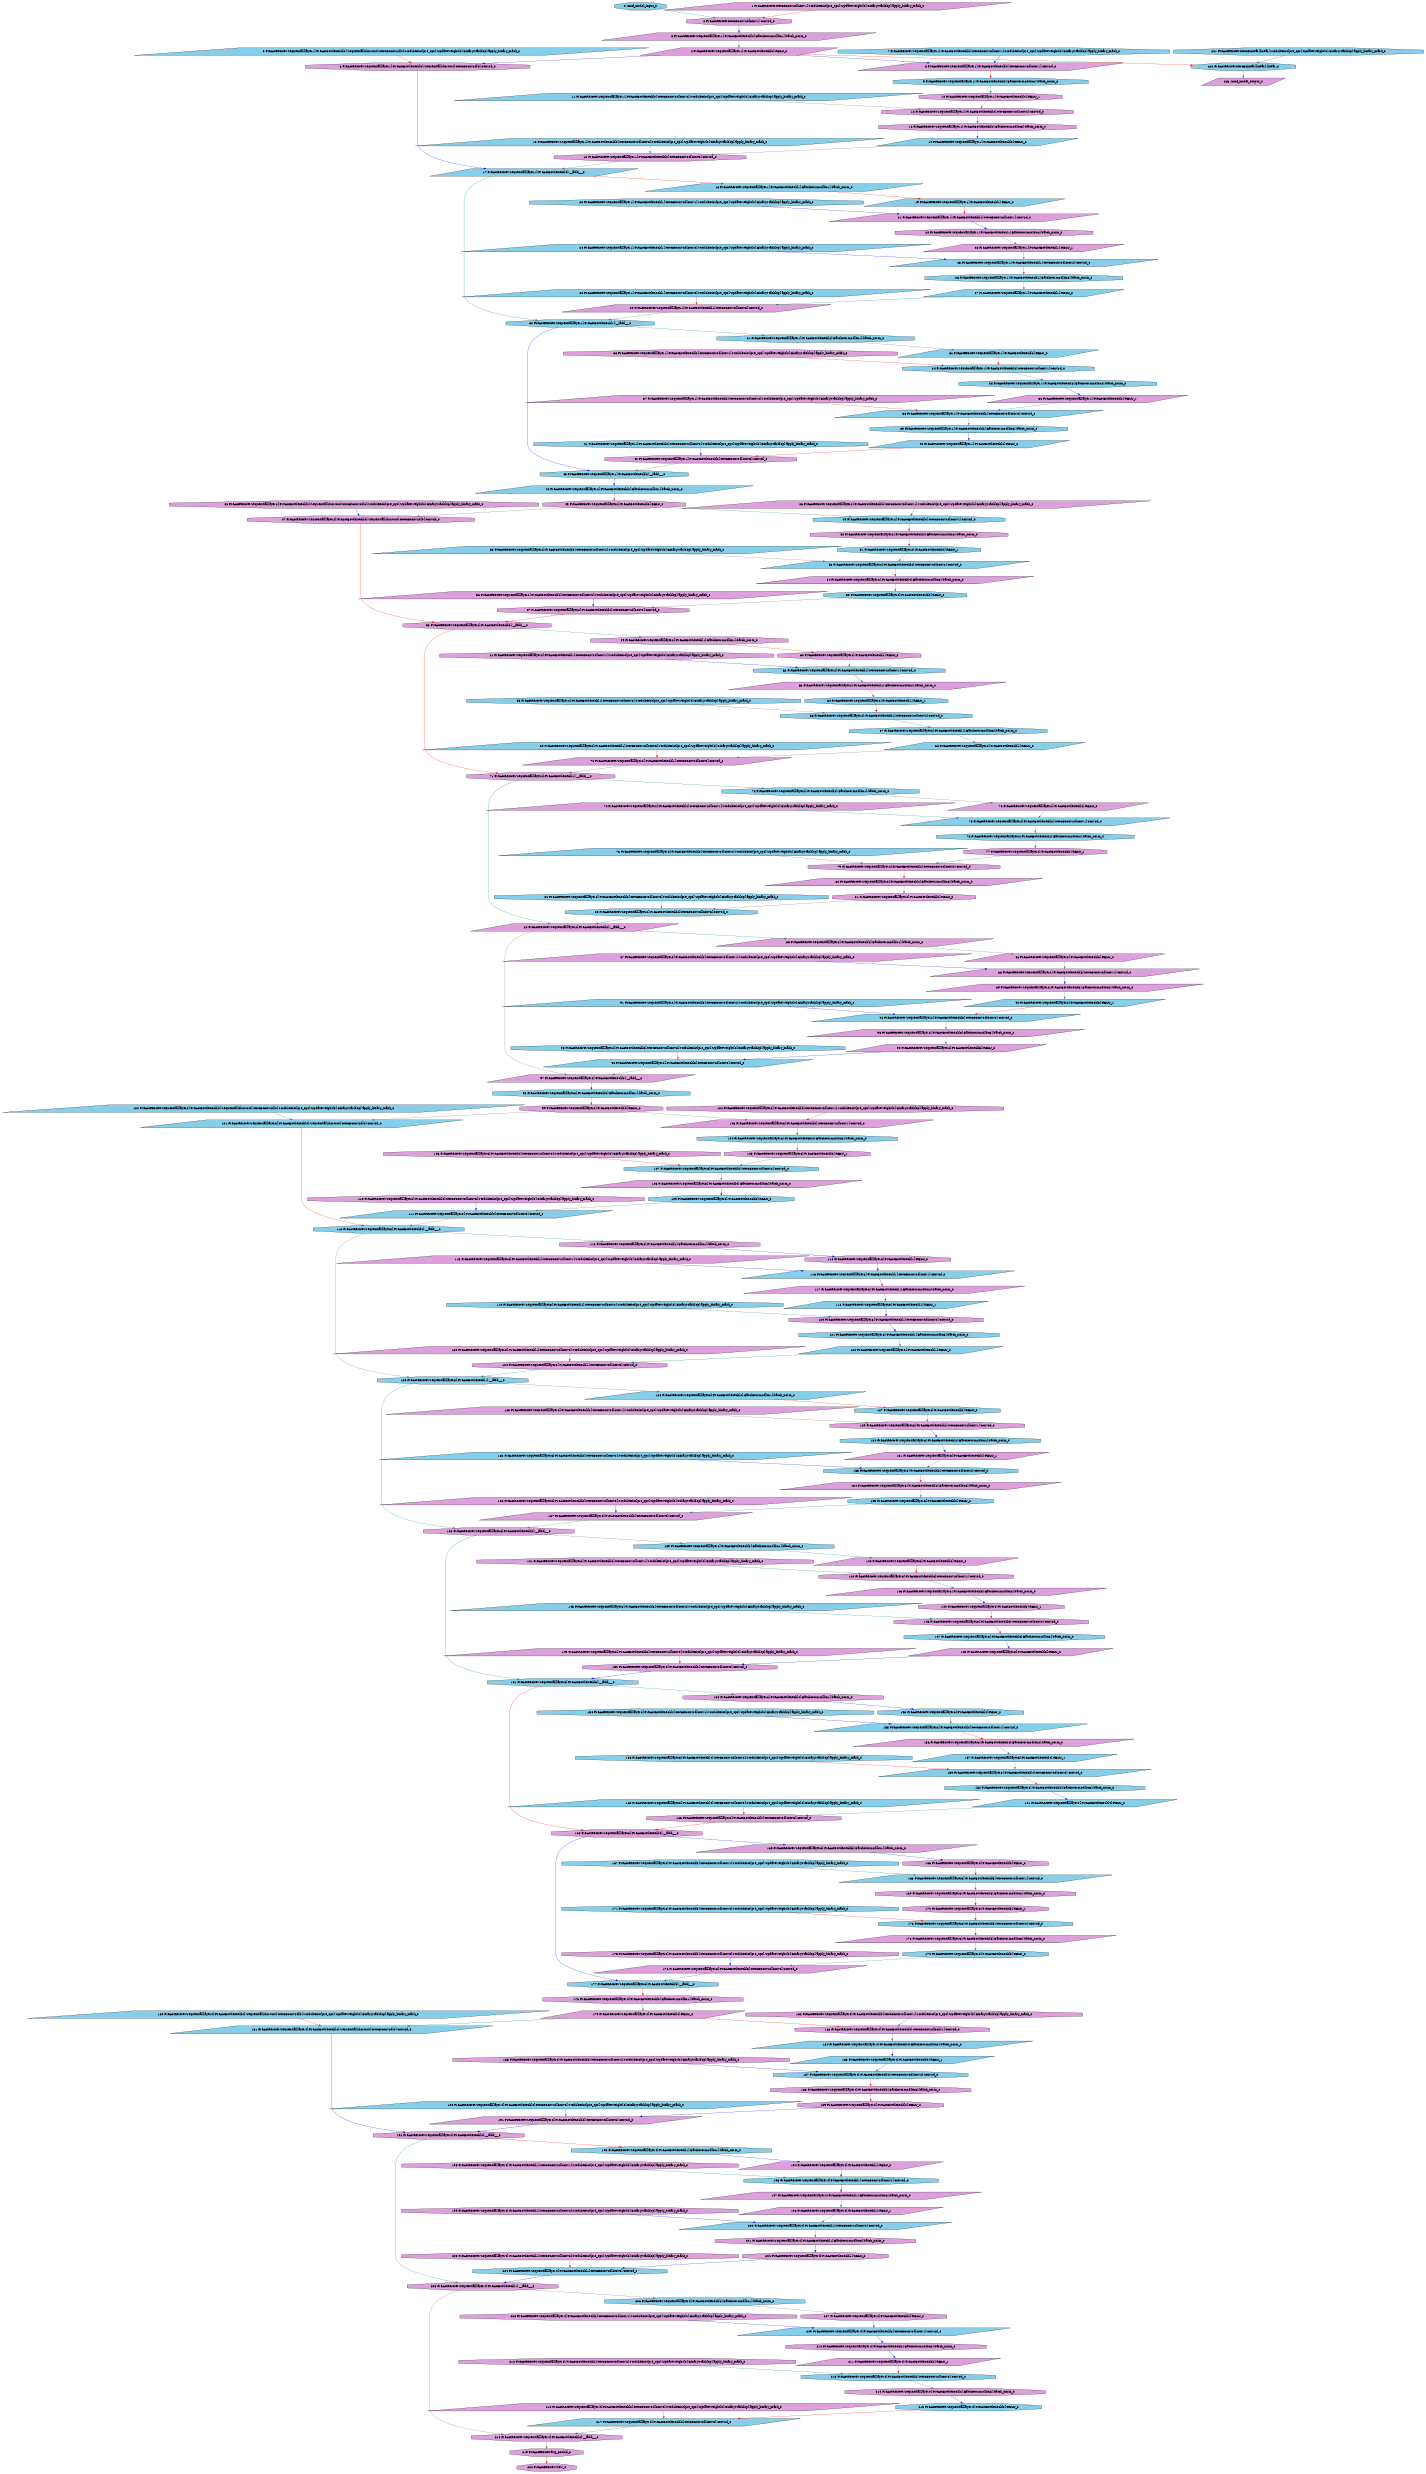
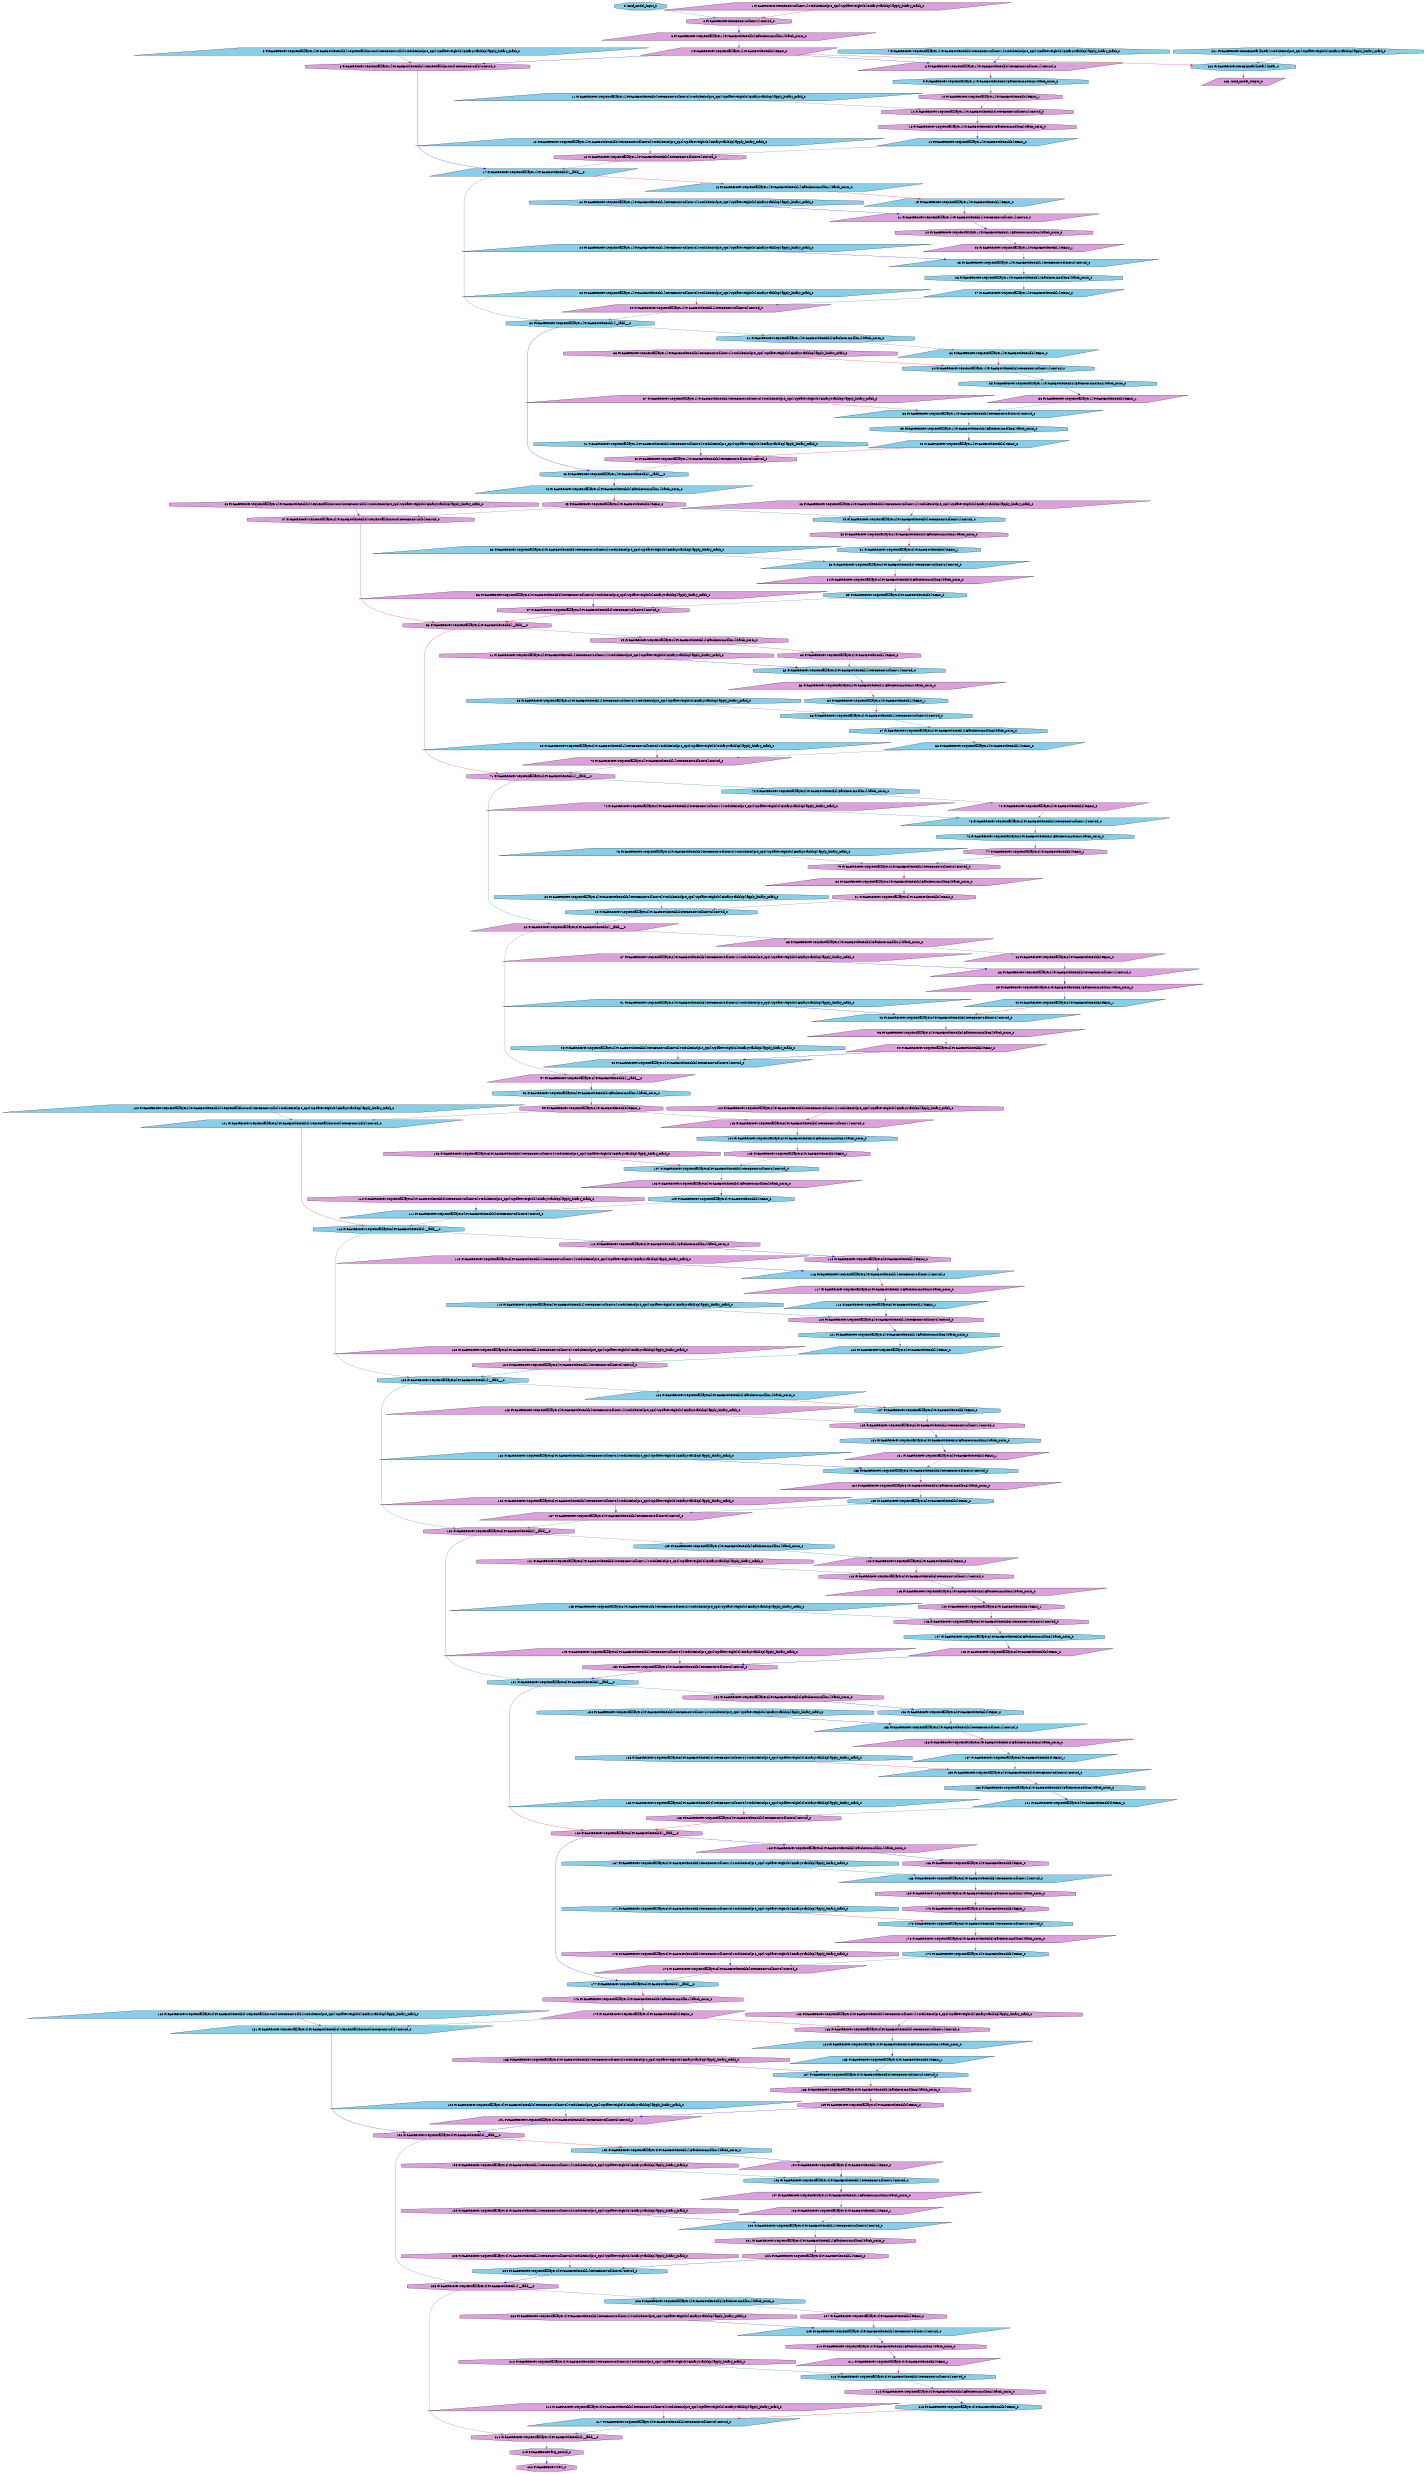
edge "222 PreActResNet/NNCFLinear[linear]/linear_0" -> "223 /nncf_model_output_0": color teal -> red
edge "219 PreActResNet/avg_pool2d_0" -> "220 PreActResNet/view_0": color red -> blue
